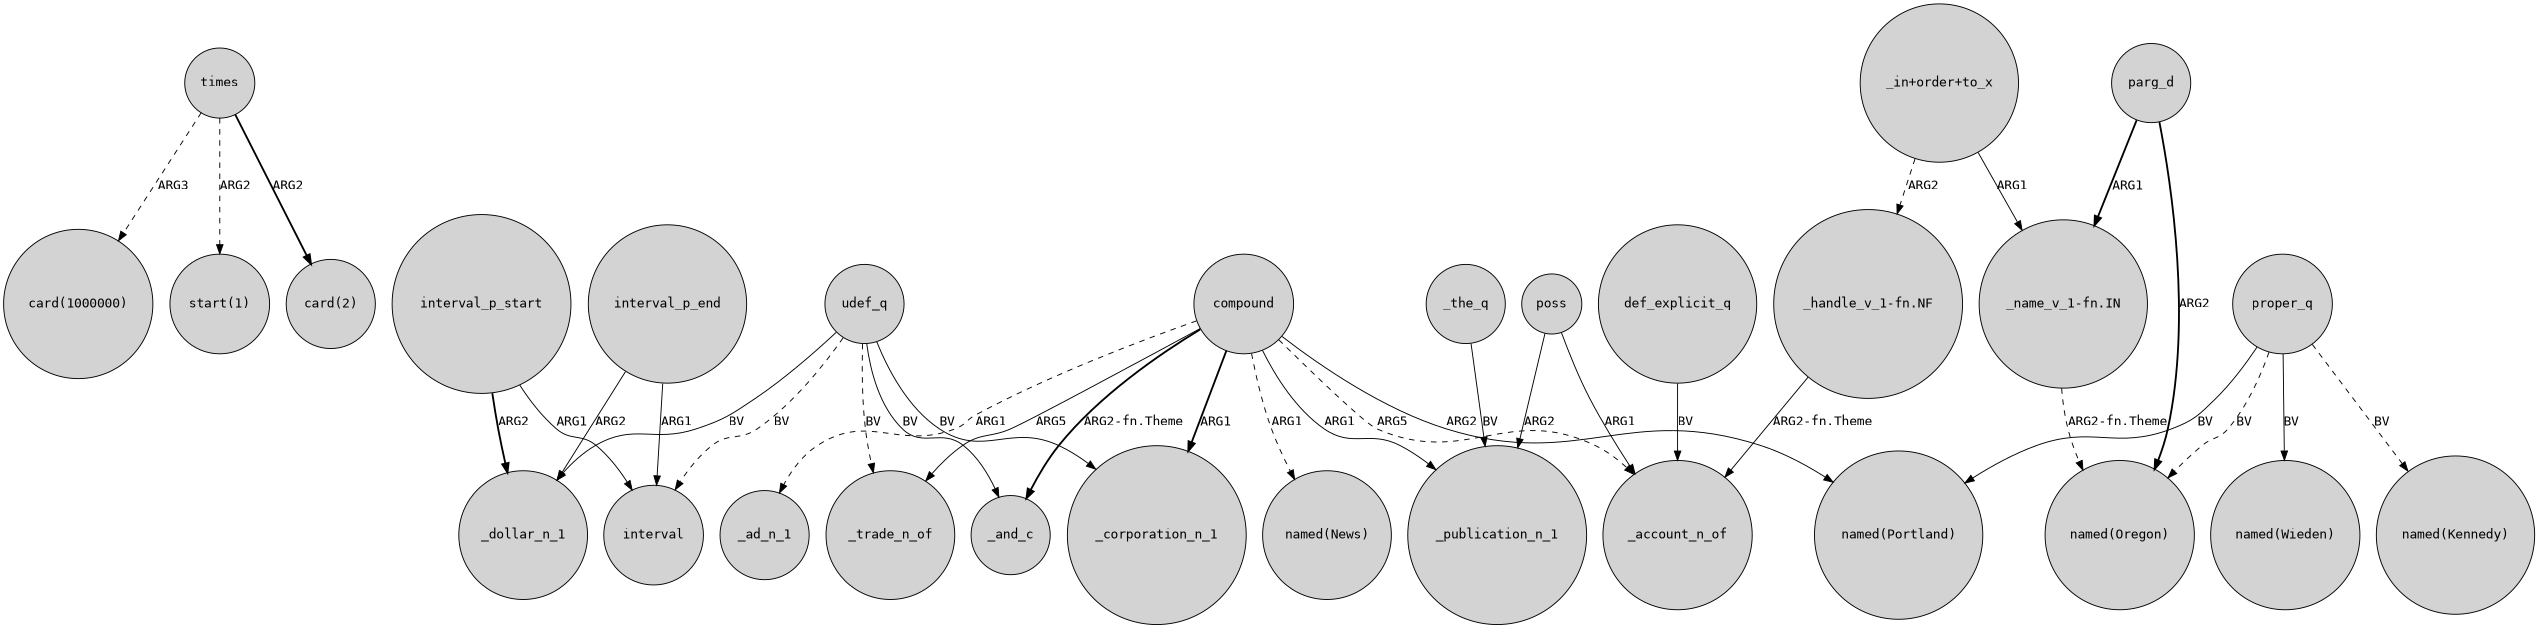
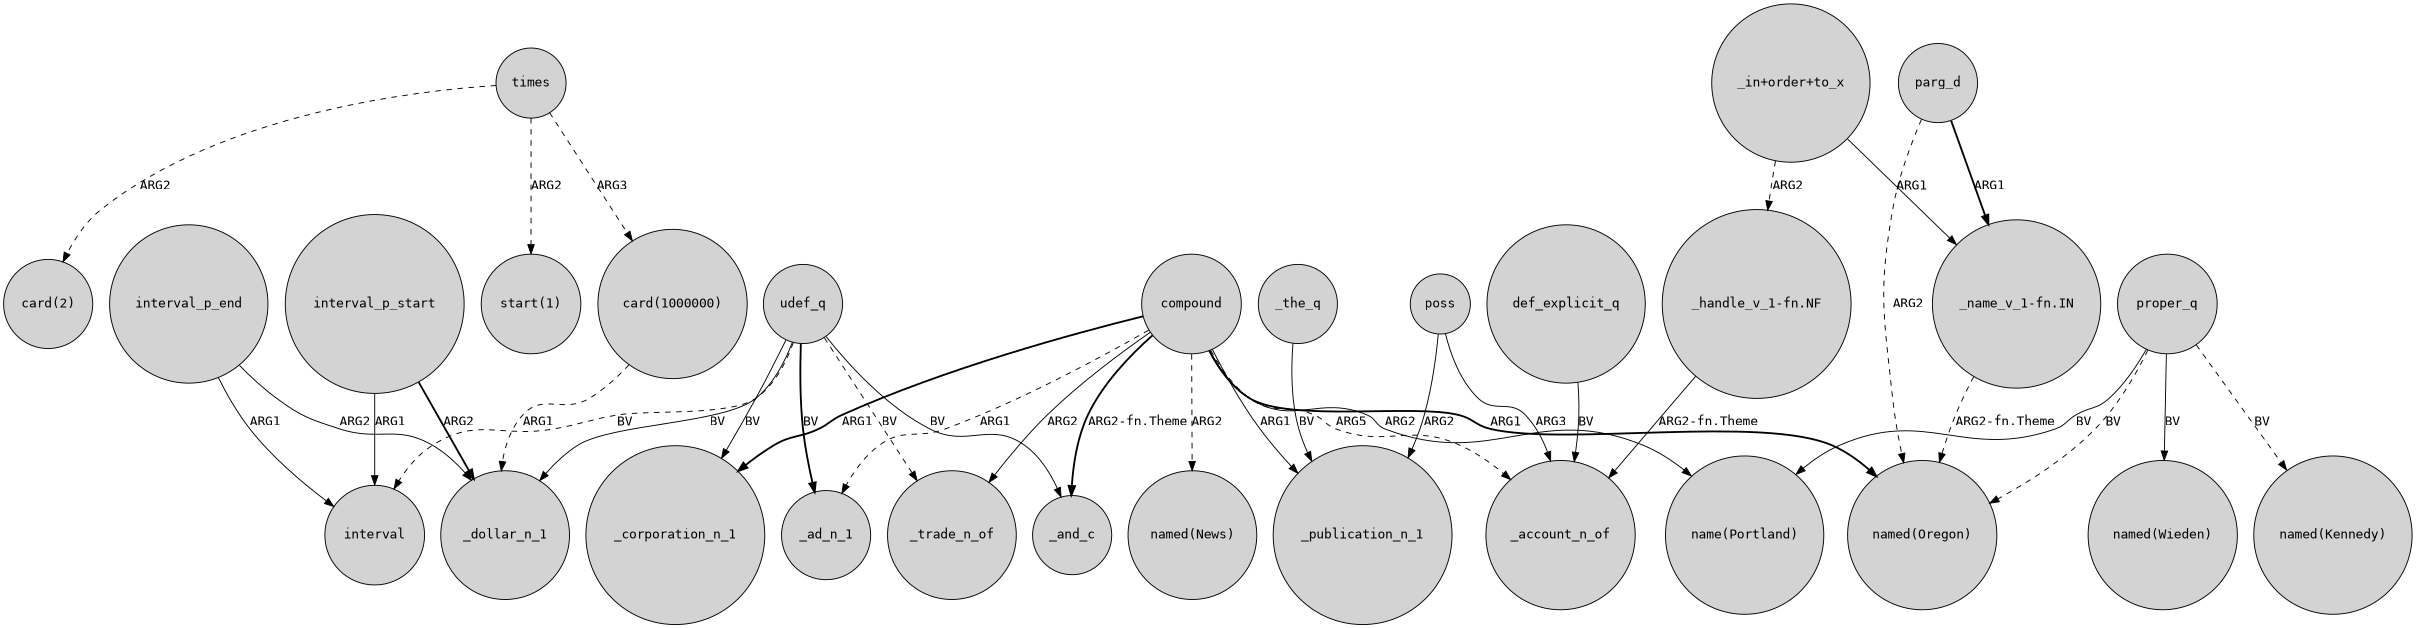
edge "times" -> "card(2)": style bold -> dashed
edge "parg_d" -> "named(Oregon)": style bold -> dashed
edge "card(1000000)" -> "_dollar_n_1": added, label "ARG1"
edge "udef_q" -> "_ad_n_1": added, label "BV"
edge "compound" -> "_trade_n_of": label "ARG5" -> "ARG2"
edge "compound" -> "named(News)": label "ARG1" -> "ARG2"
edge "poss" -> "_account_n_of": label "ARG1" -> "ARG3"
edge "compound" -> "named(Oregon)": added, label "ARG1"
node "named(Portland)": label "named(Portland)" -> "name(Portland)"
